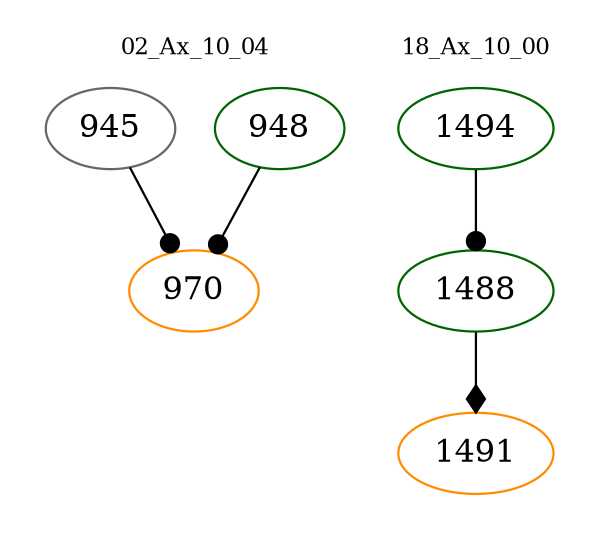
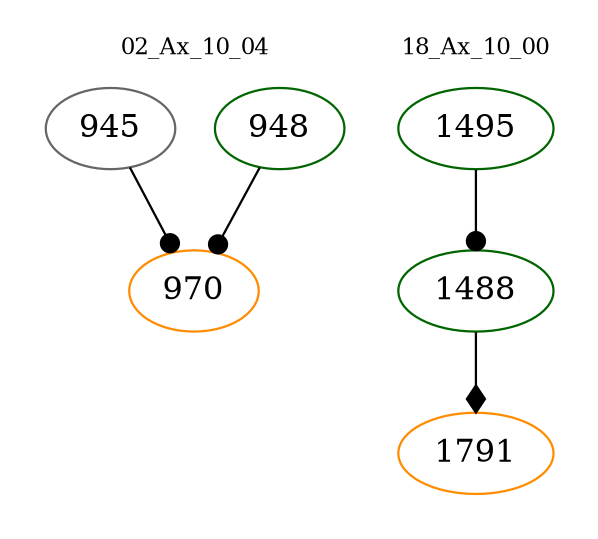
node "1494": label "1494" -> "1495"
node "1491": label "1491" -> "1791"
